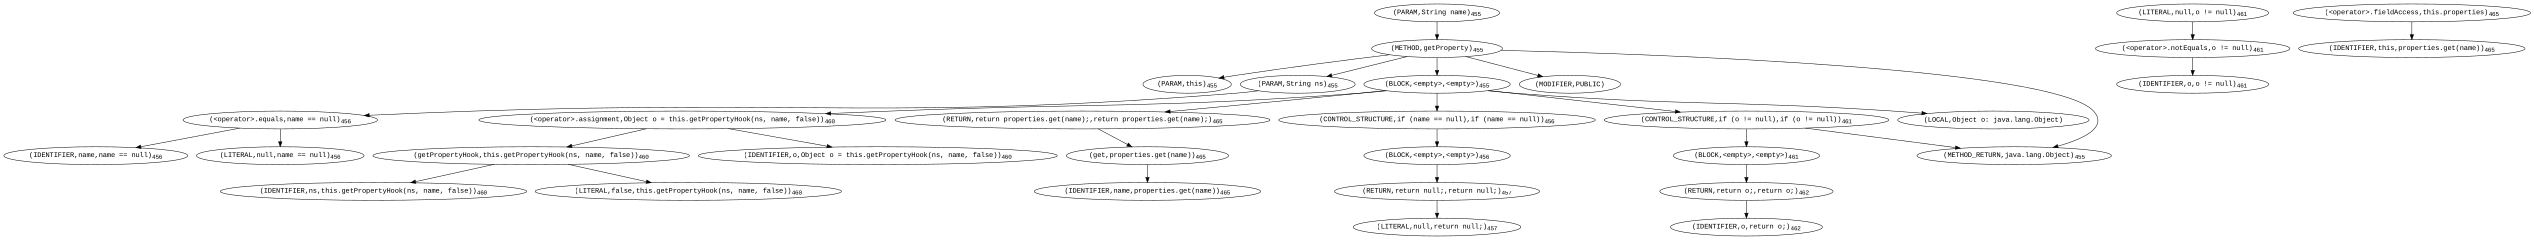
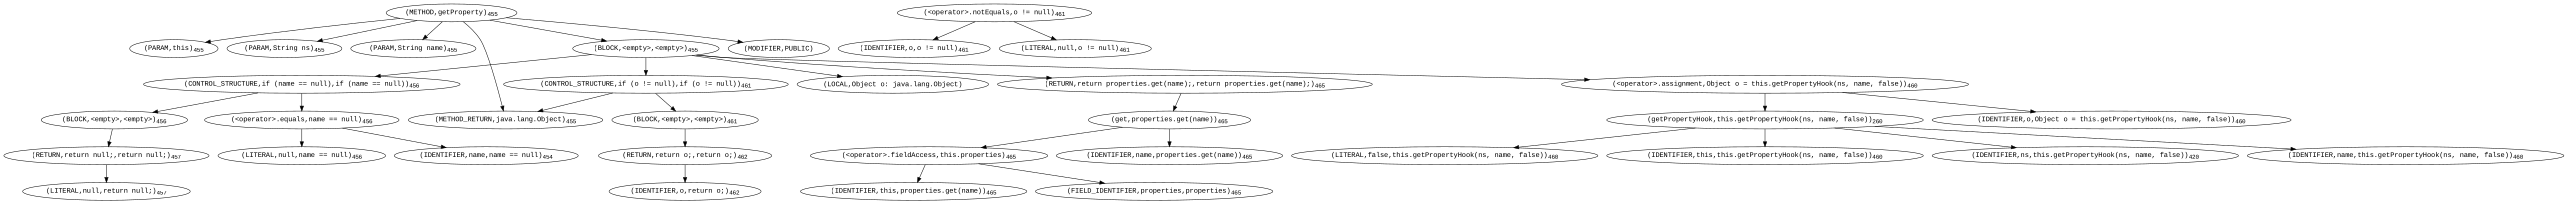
edge "(PARAM,String name)" -> "(METHOD,getProperty)": reversed
edge "(LITERAL,null,o != null)" -> "(<operator>.notEquals,o != null)": reversed
edge "(PARAM,String ns)" -> "(<operator>.equals,name == null)": now "(CONTROL_STRUCTURE,if (name == null),if (name == null))" -> "(<operator>.equals,name == null)"
edge "(get,properties.get(name))" -> "(<operator>.fieldAccess,this.properties)": added
node "(IDENTIFIER,name,name == null)": text "456" -> "454"
node "(getPropertyHook,this.getPropertyHook(ns, name, false))": text "460" -> "260"
node "(IDENTIFIER,this,this.getPropertyHook(ns, name, false))": added
node "(IDENTIFIER,name,this.getPropertyHook(ns, name, false))": added
node "(IDENTIFIER,ns,this.getPropertyHook(ns, name, false))": text "460" -> "420"
node "(FIELD_IDENTIFIER,properties,properties)": added
